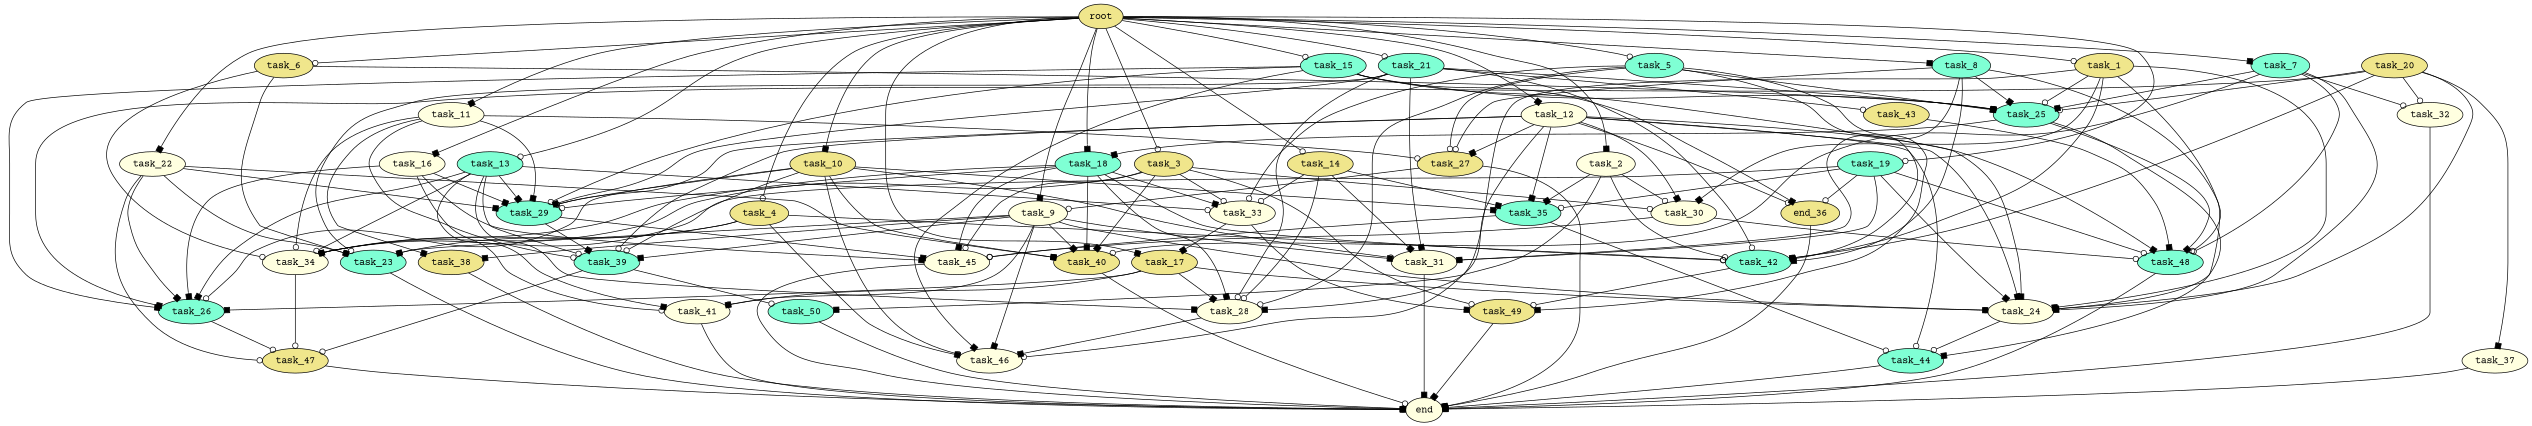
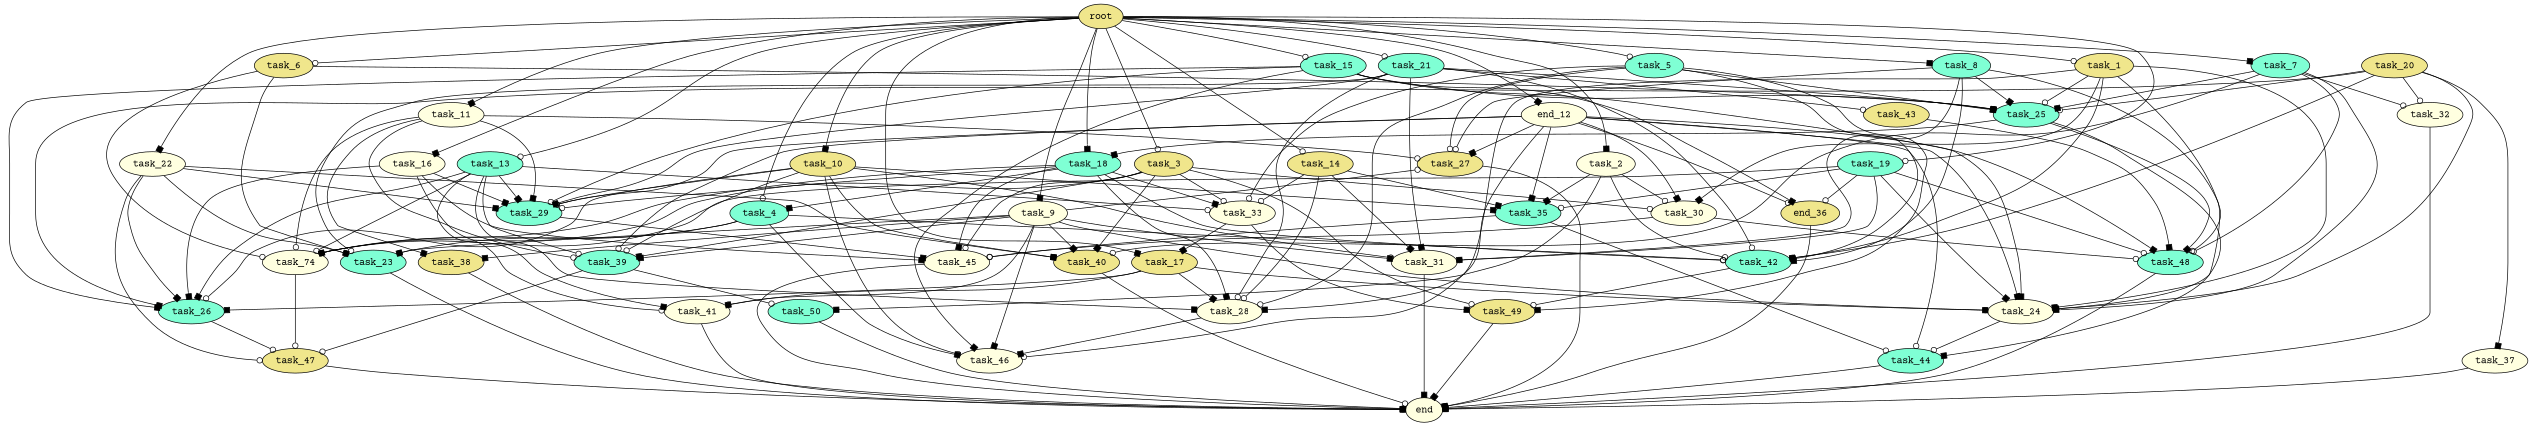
node "task_12": label "task_12" -> "end_12"
edge "task_27" -> "task_9": reversed
edge "task_18" -> "task_40": now "task_18" -> "task_4"
node "task_4": fillcolor khaki -> aquamarine
edge "task_29" -> "task_39": now "task_3" -> "task_39"
node "task_34": label "task_34" -> "task_74"
